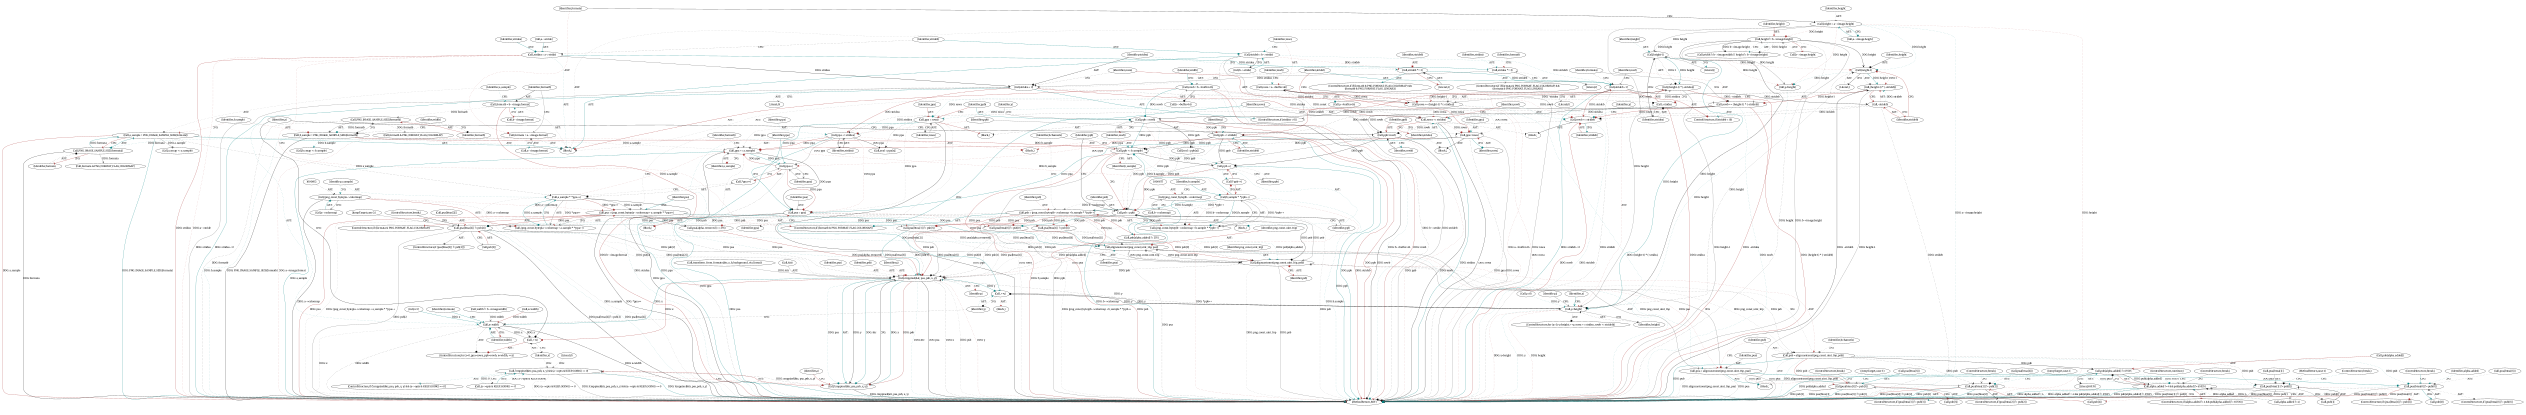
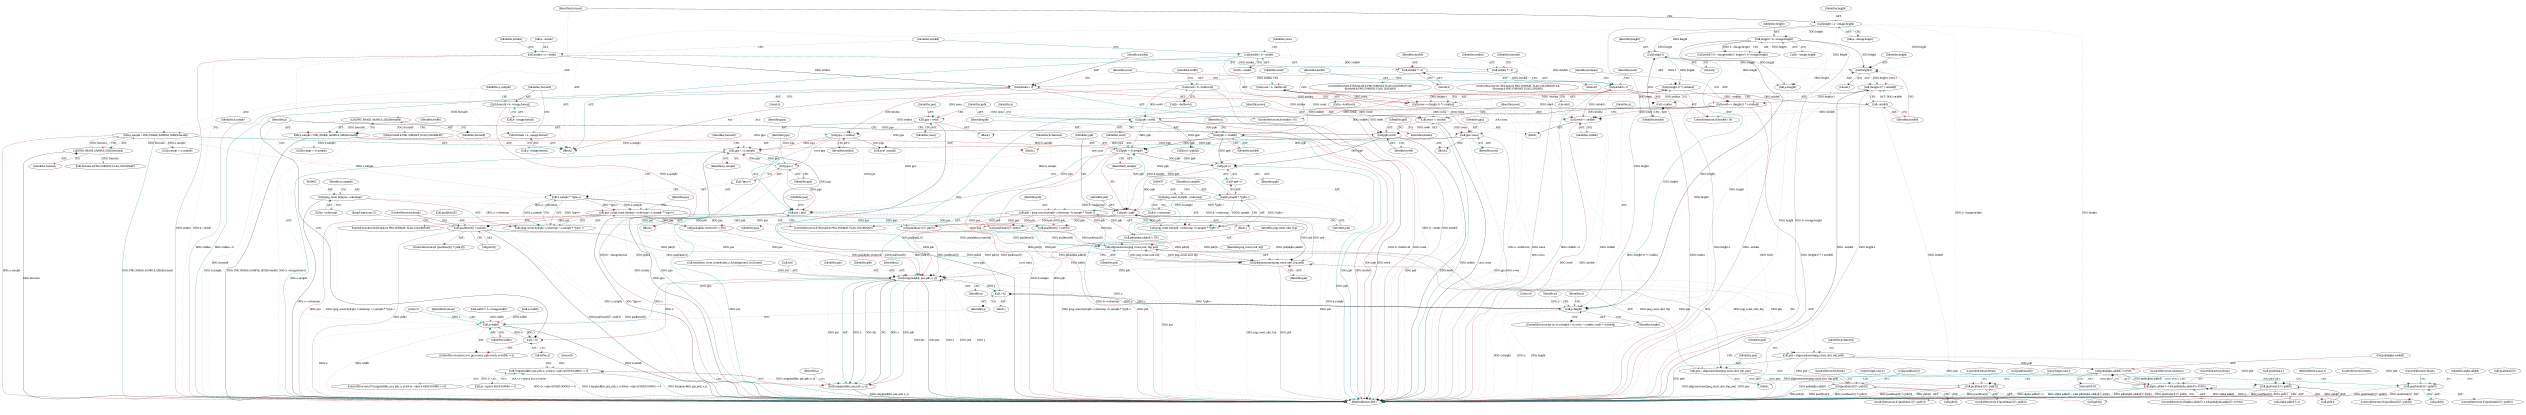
edge "(Call,aligncastconst(png_const_uint_16p, psa))" -> "(Call,cmppixel(&tr, psa, psb, x, y))": label "DDG: psa" -> "DDG: width"
